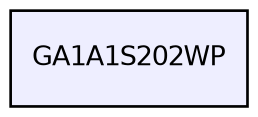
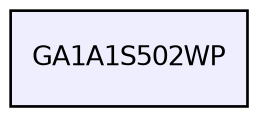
node "GA1A1S202WP": label "GA1A1S202WP" -> "GA1A1S502WP"
